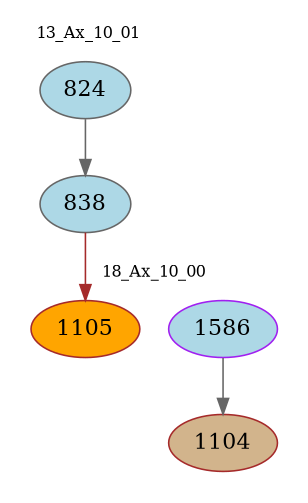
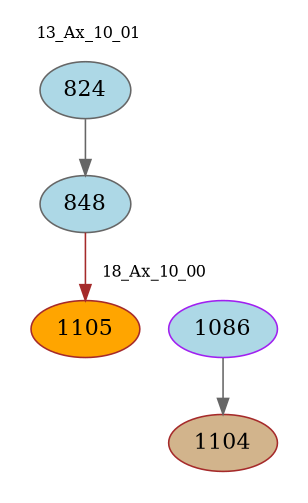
node "838": label "838" -> "848"
node "1586": label "1586" -> "1086"
